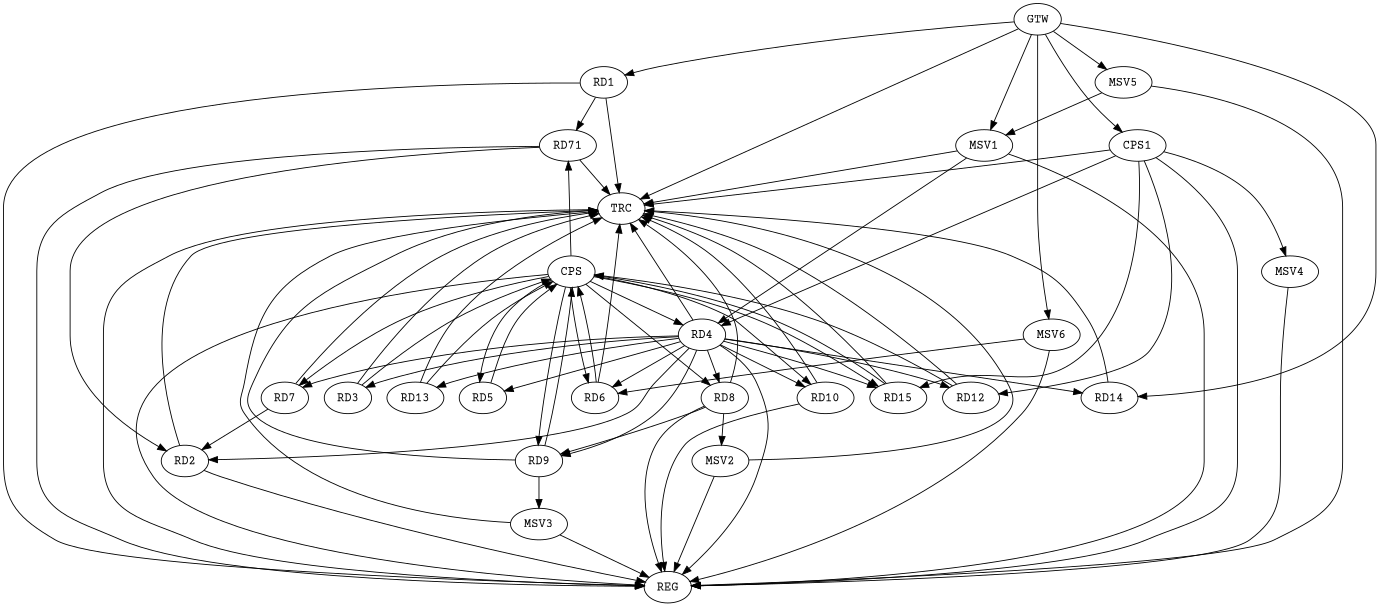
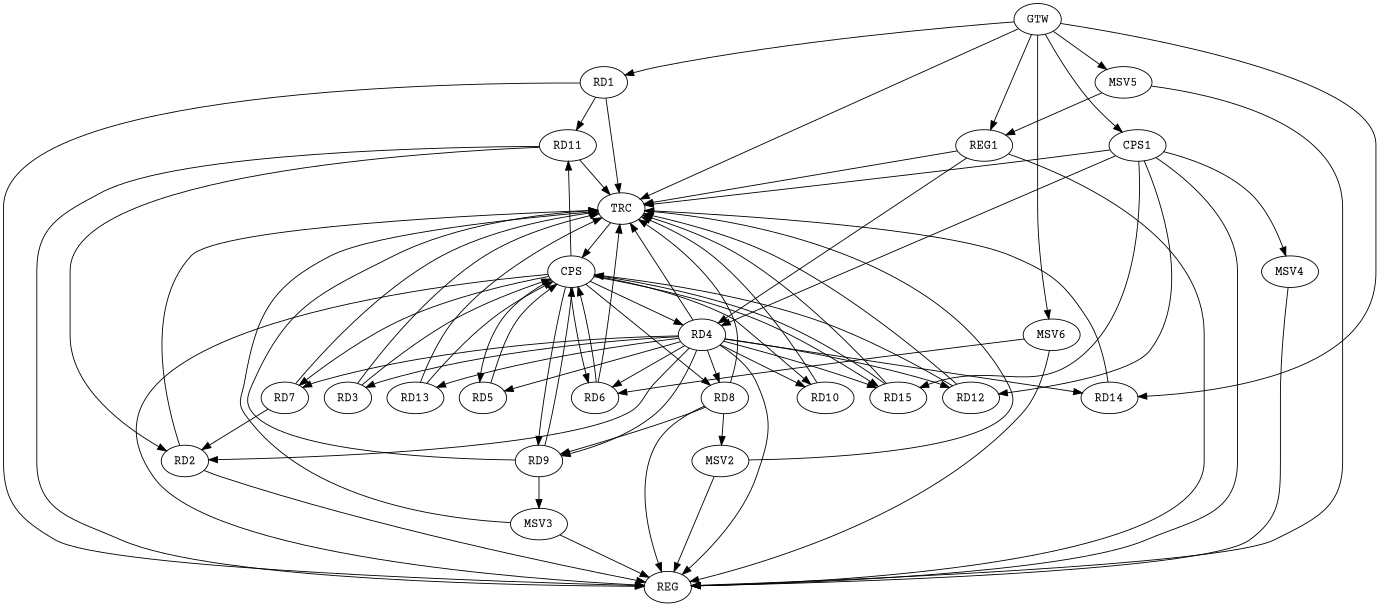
node "RD71": label "RD71" -> "RD11"
node "MSV1": label "MSV1" -> "REG1"
edge "TRC" -> "REG": now "TRC" -> "CPS"
edge "RD10" -> "REG": removed
